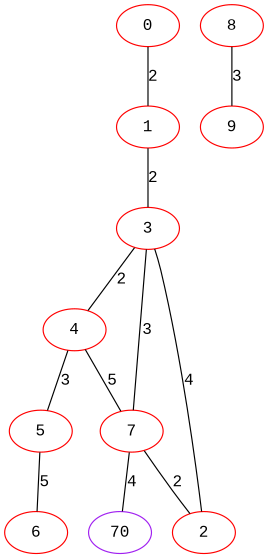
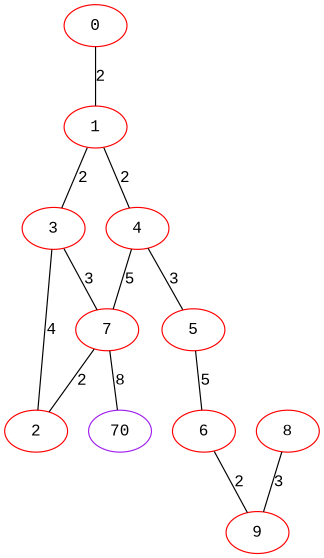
edge "3" -- "4": now "1" -- "4"
edge "7" -- "70": label "4" -> "8"
edge "6" -- "9": added, label "2"
